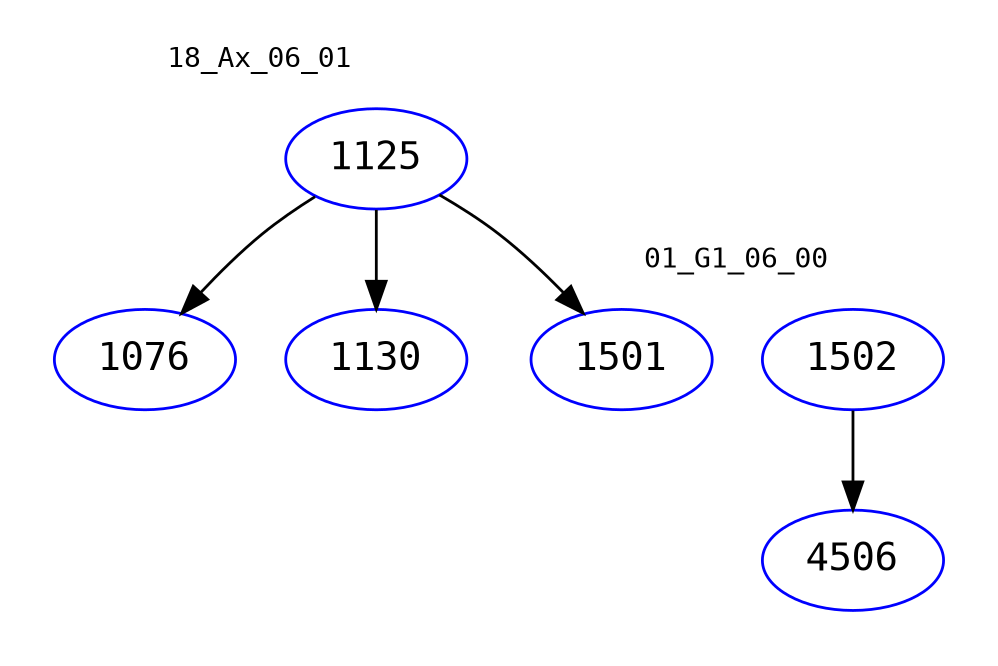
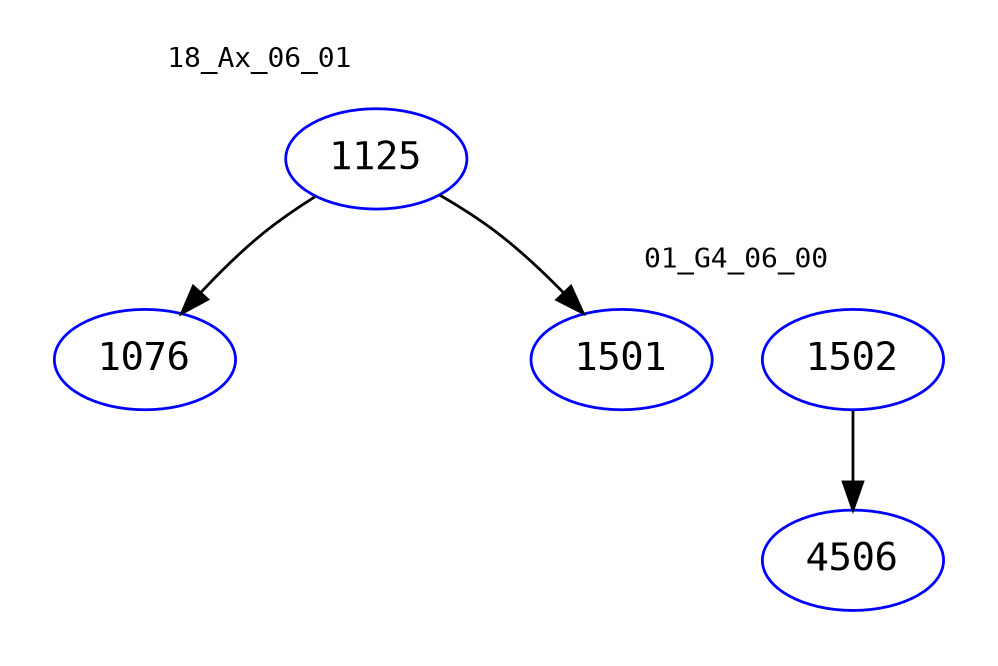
cluster "01_G1_06_00": label "01_G1_06_00" -> "01_G4_06_00"
node "1130": removed
